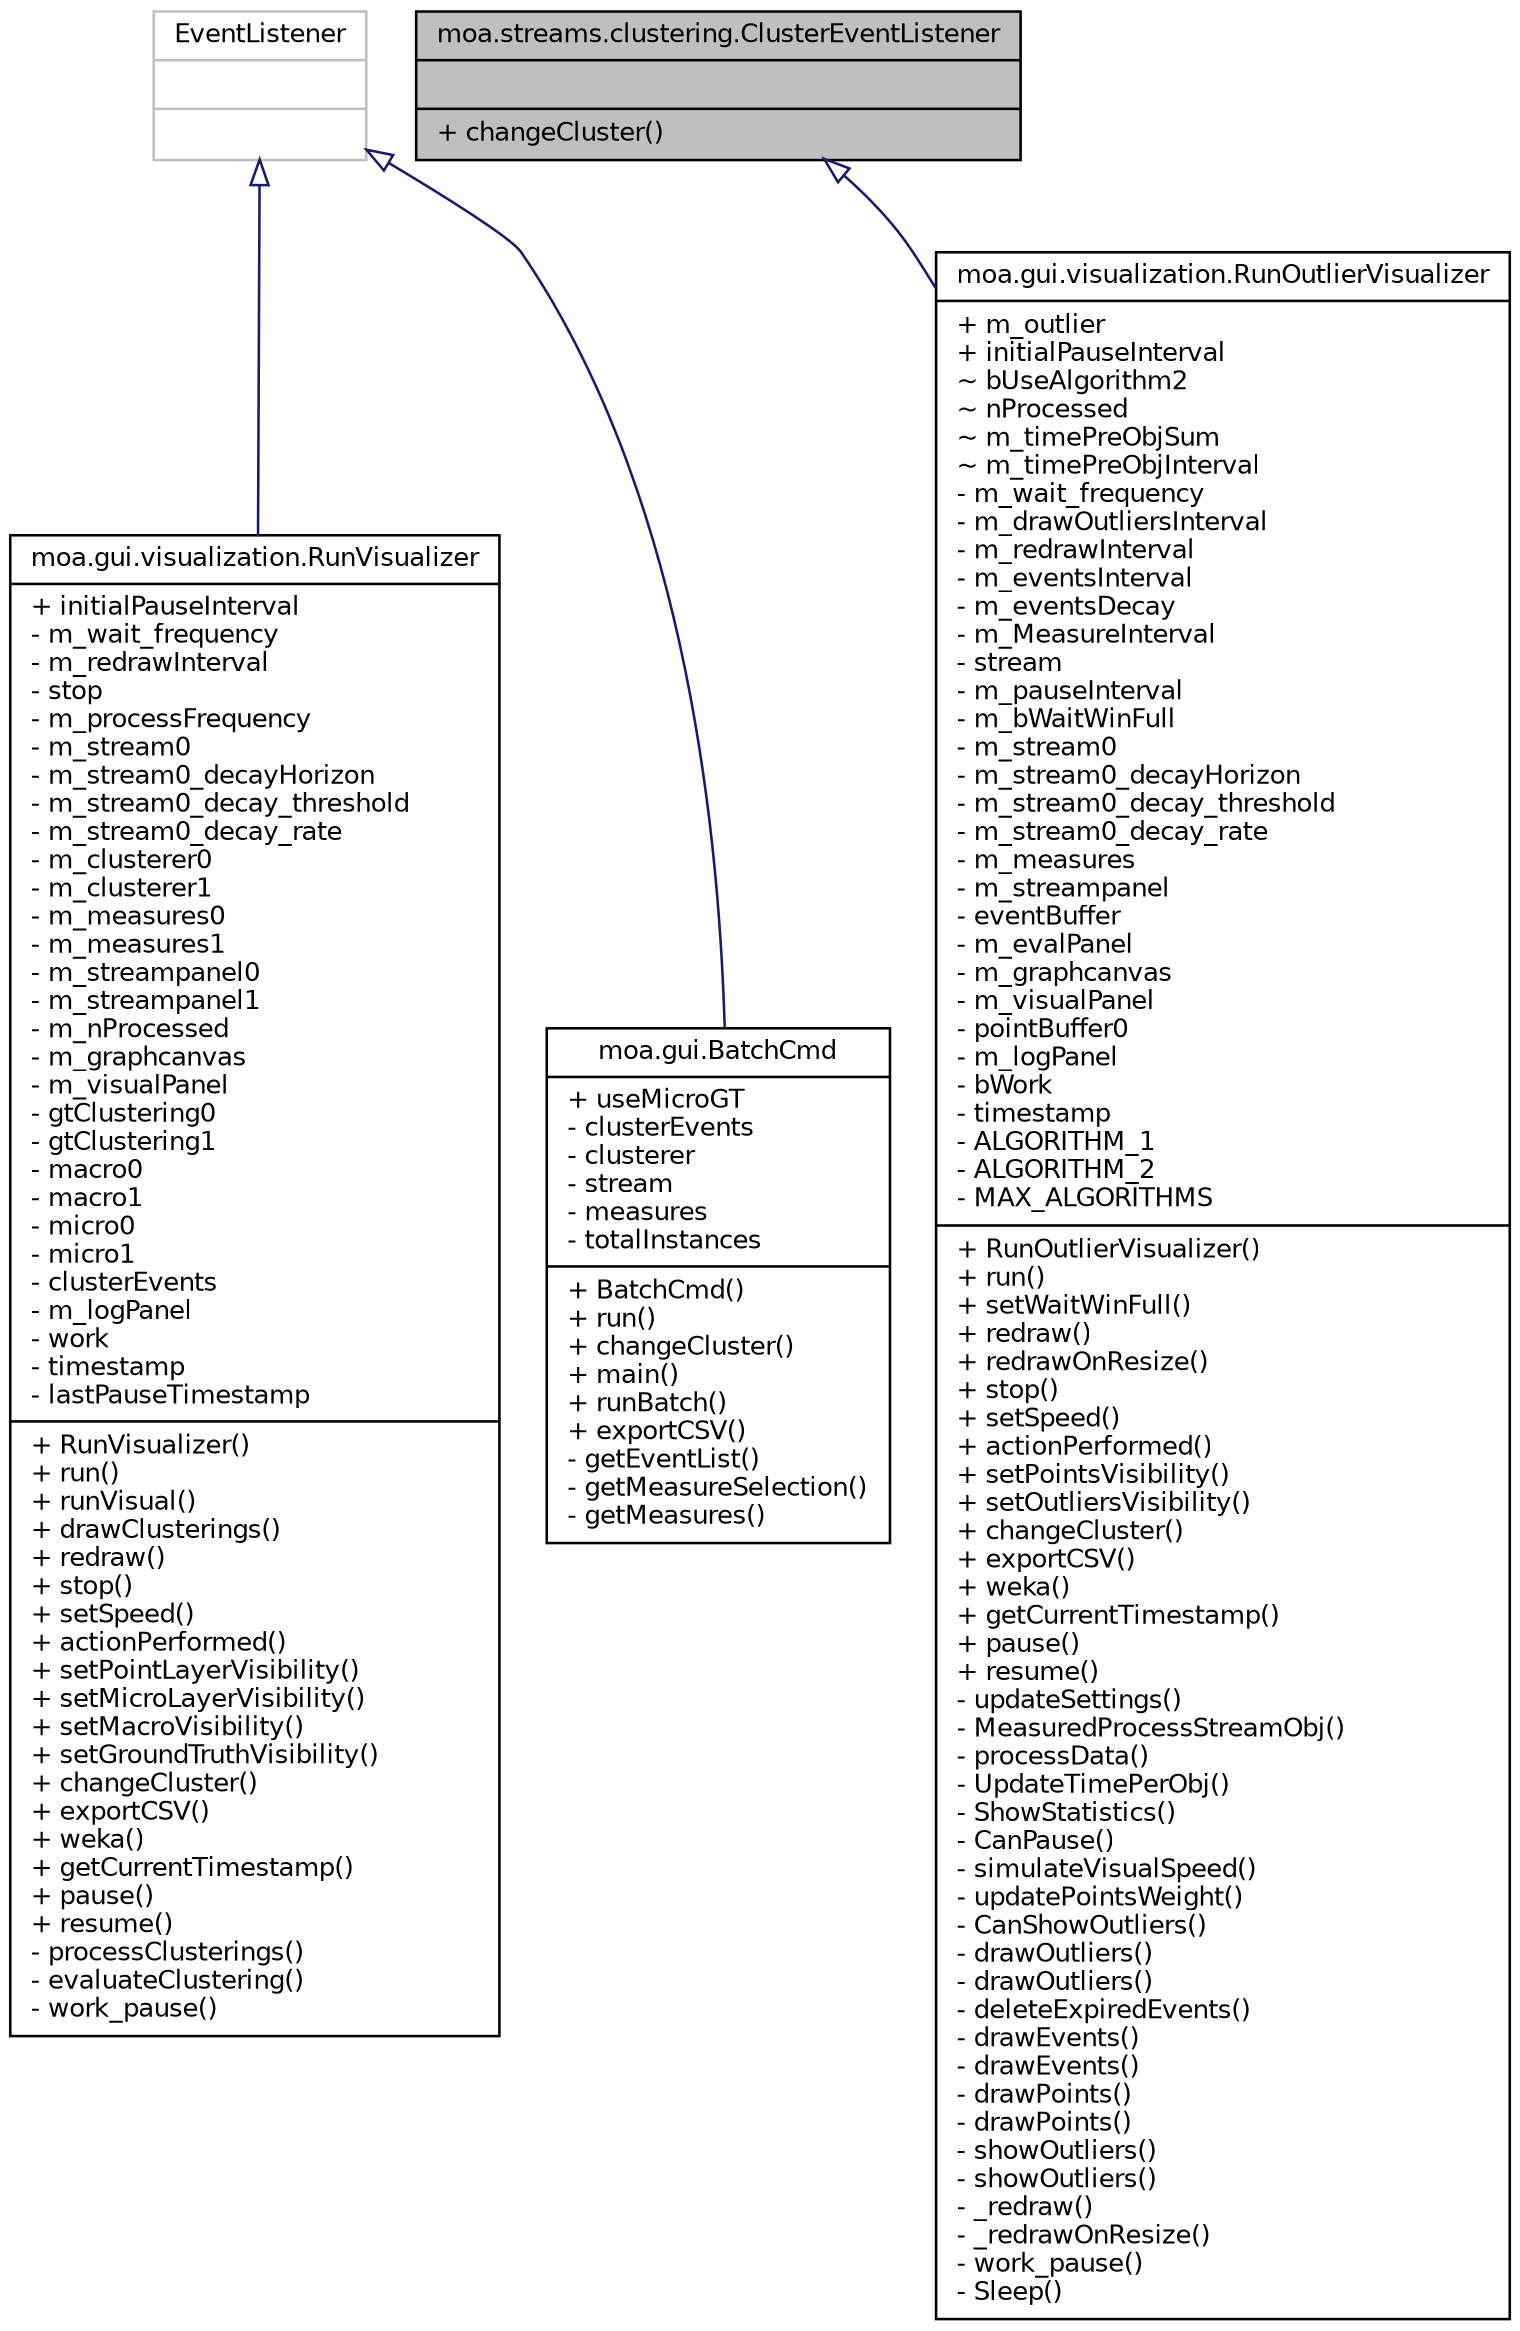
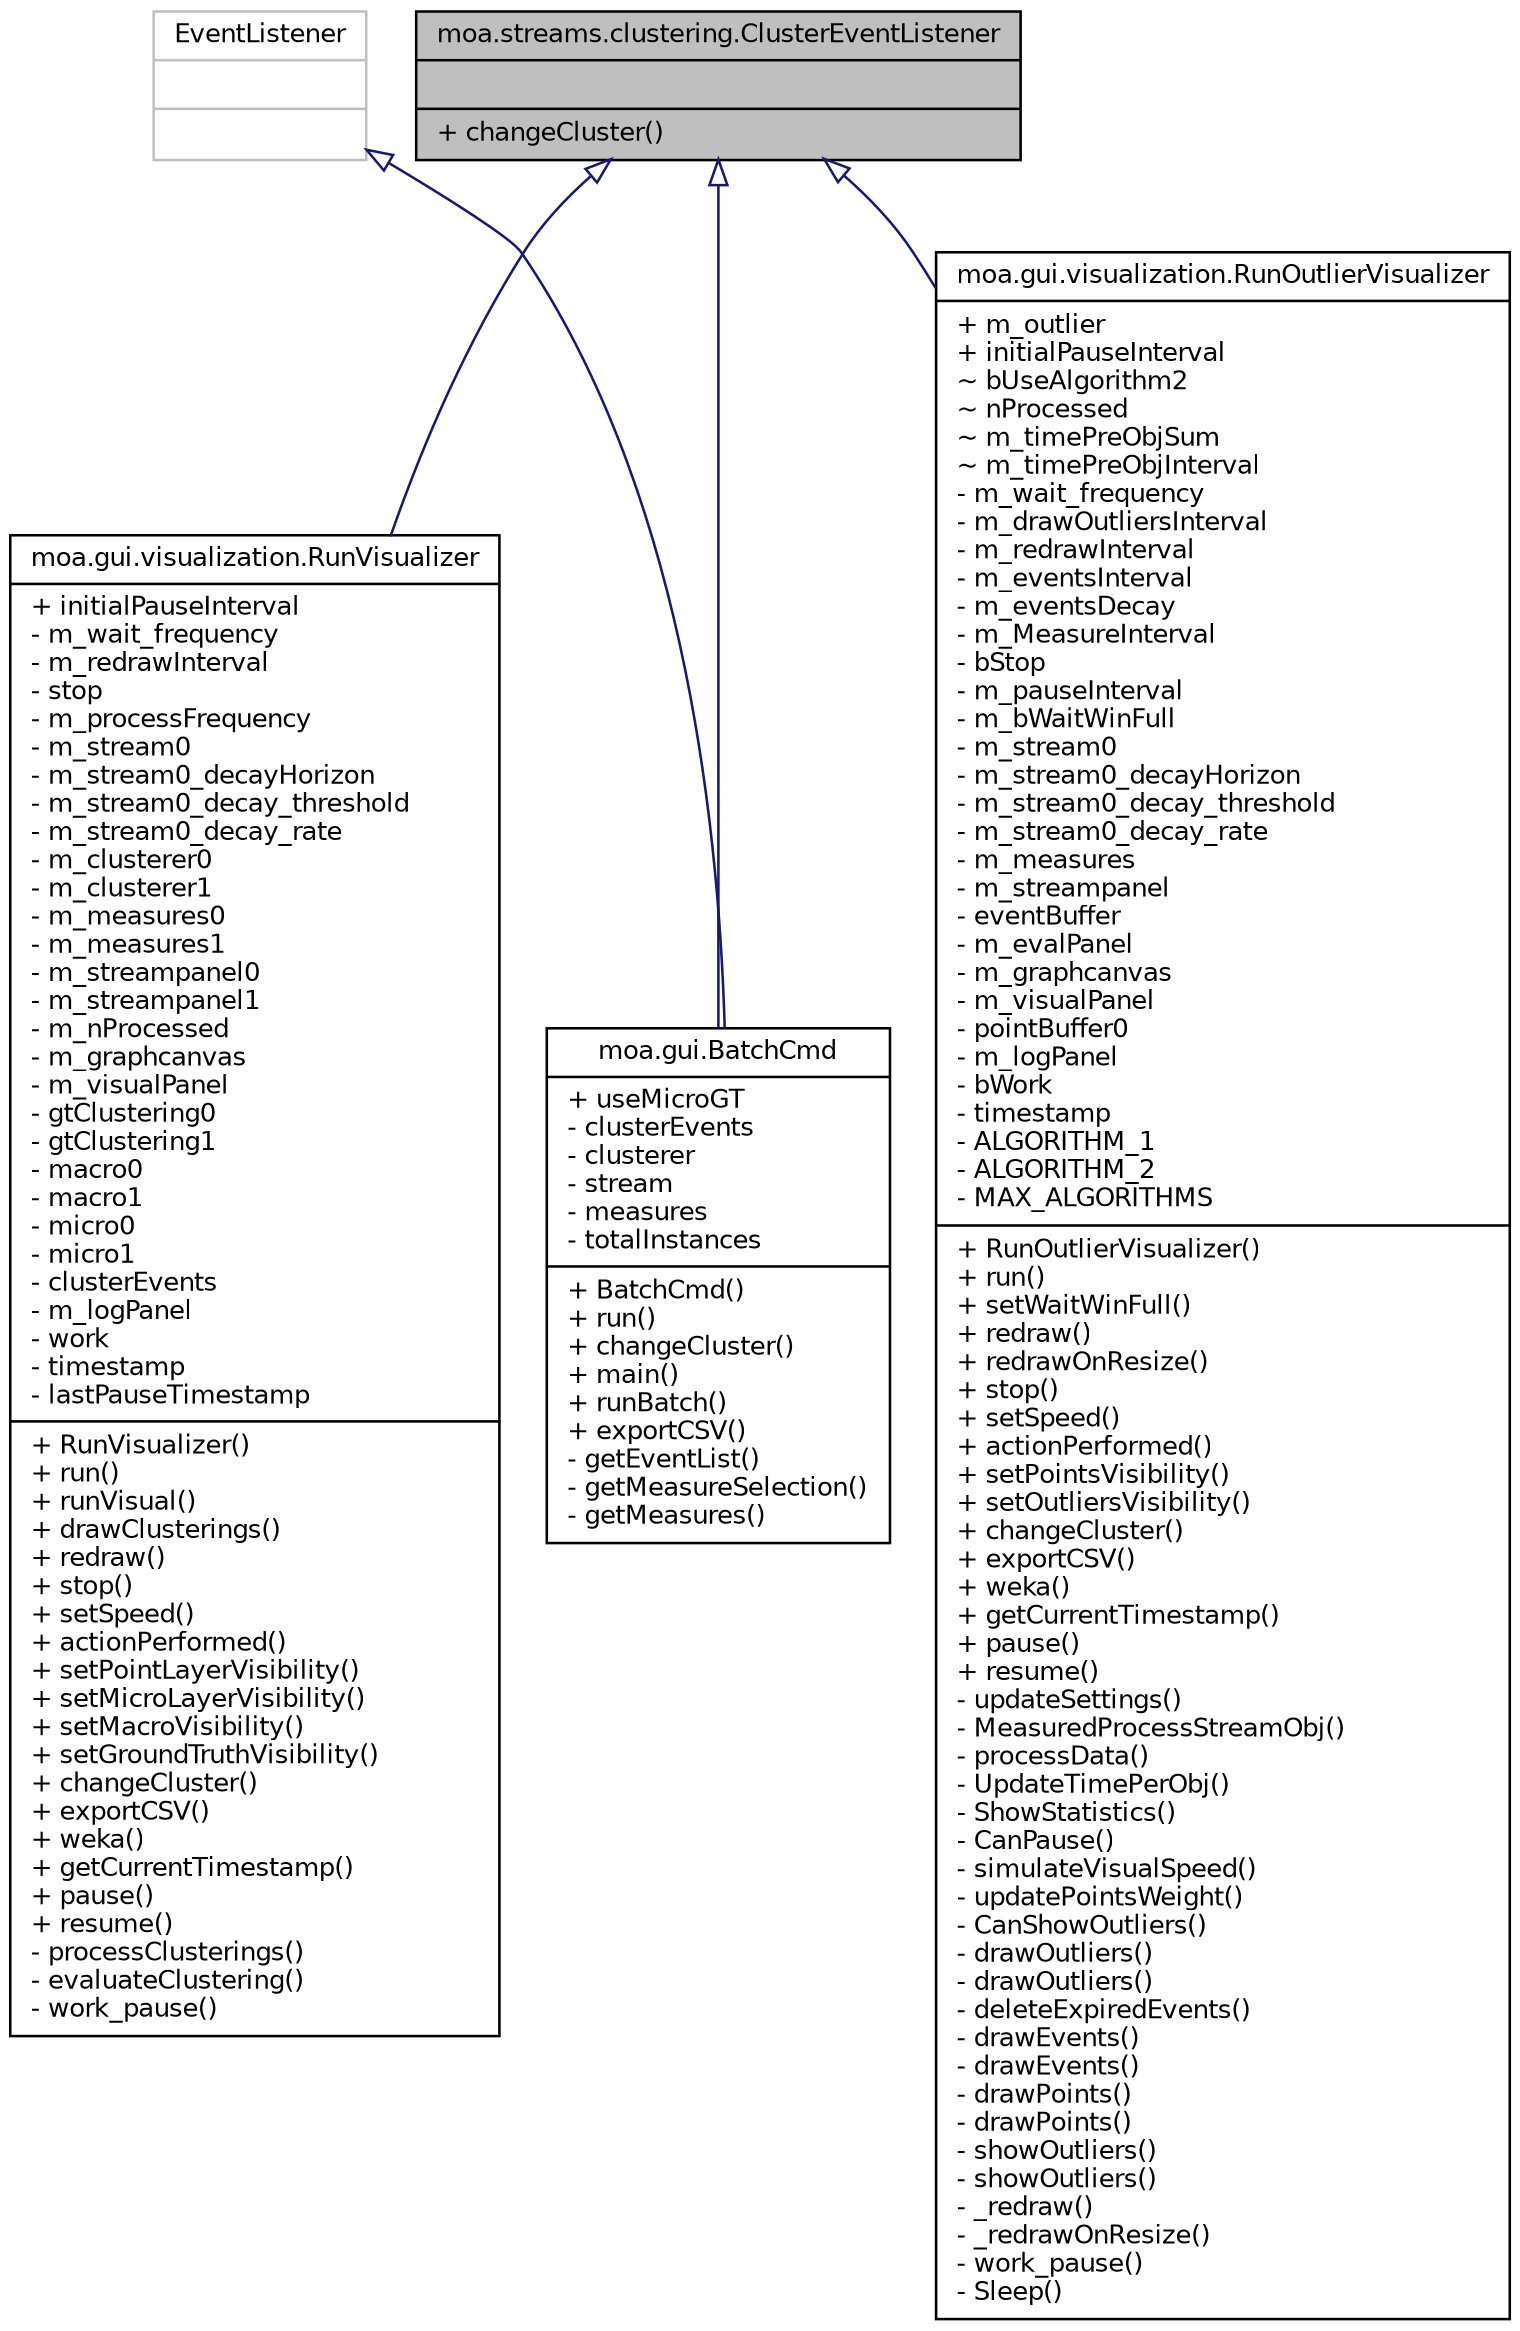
edge "moa.gui.visualization.RunVisualizer" -> "EventListener": now "moa.gui.visualization.RunVisualizer" -> "moa.streams.clustering.ClusterEventListener"
edge "moa.gui.BatchCmd" -> "moa.streams.clustering.ClusterEventListener": added
node "moa.gui.visualization.RunOutlierVisualizer": text "- stream" -> "- bStop"
